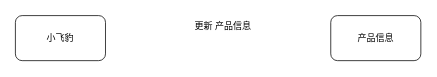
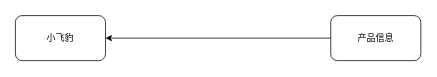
node "更新 产品信息": removed
edge "产品信息" -> "小飞豹": added
